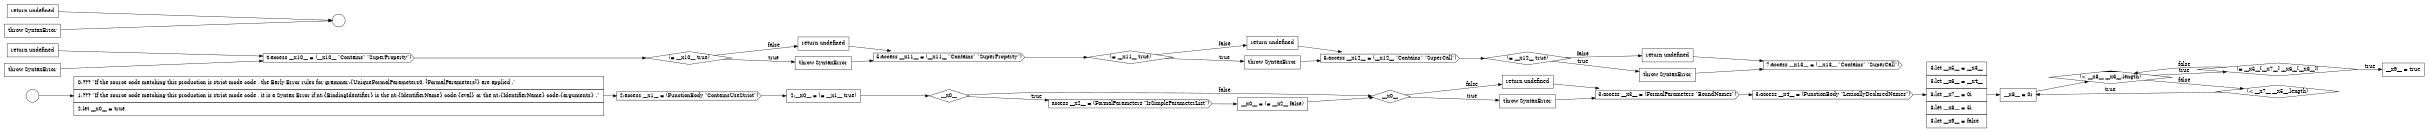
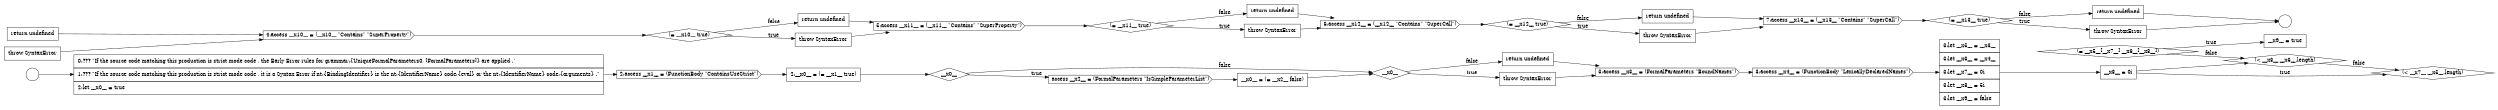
node "(= __x13__ true)": added
edge "(< __x8__ __x6__.length)" -> "(= __x5__[__x7__] __x6__[__x8__])": removed, label "true"
edge "(< __x7__ __x5__.length)" -> "__x8__ = 0i": reversed
